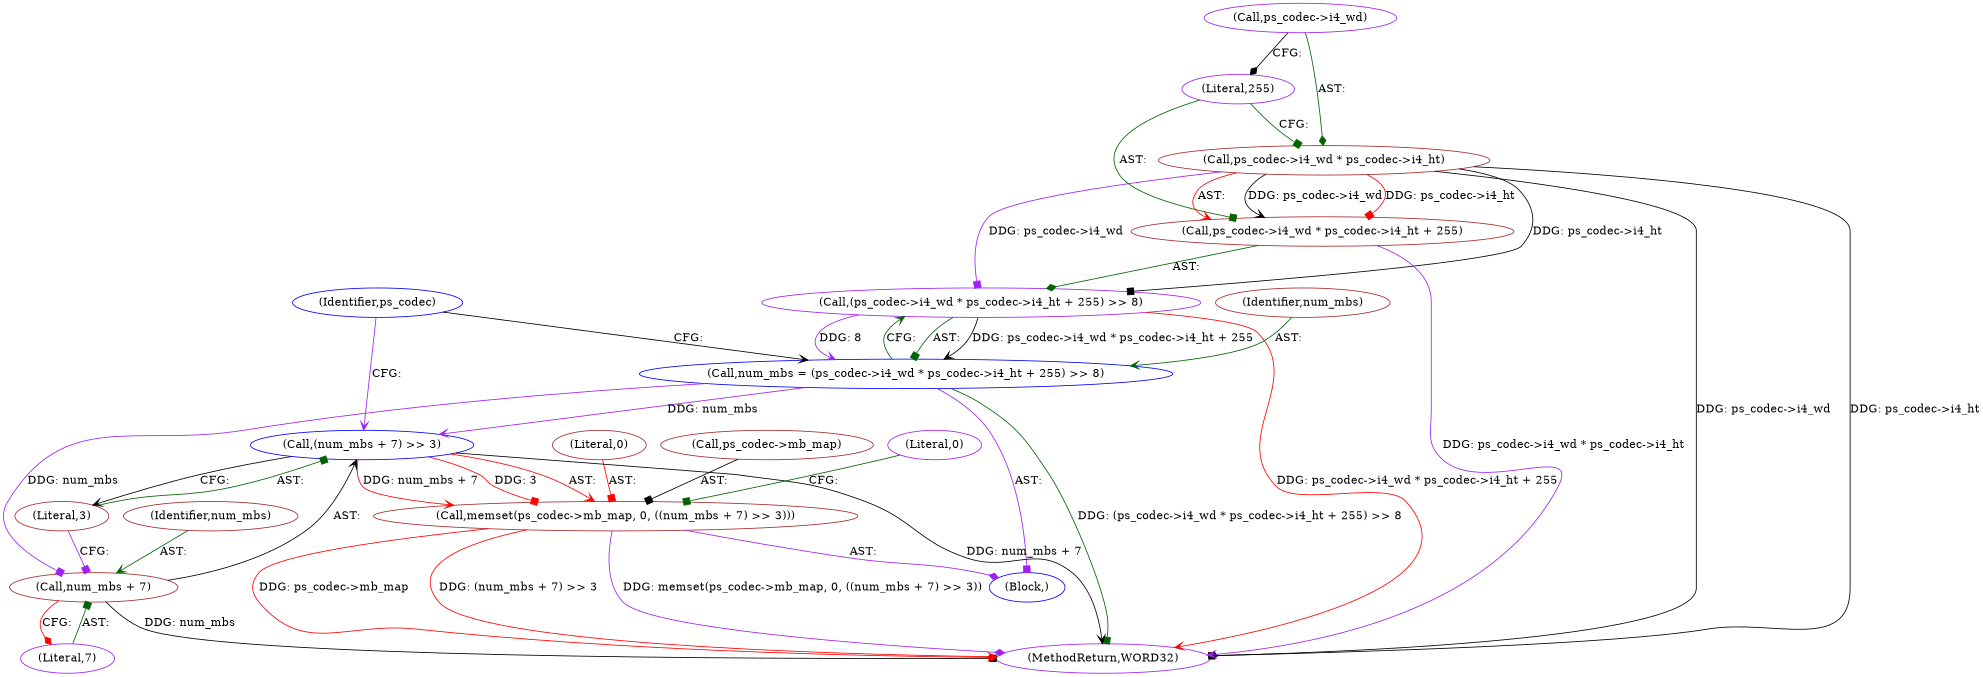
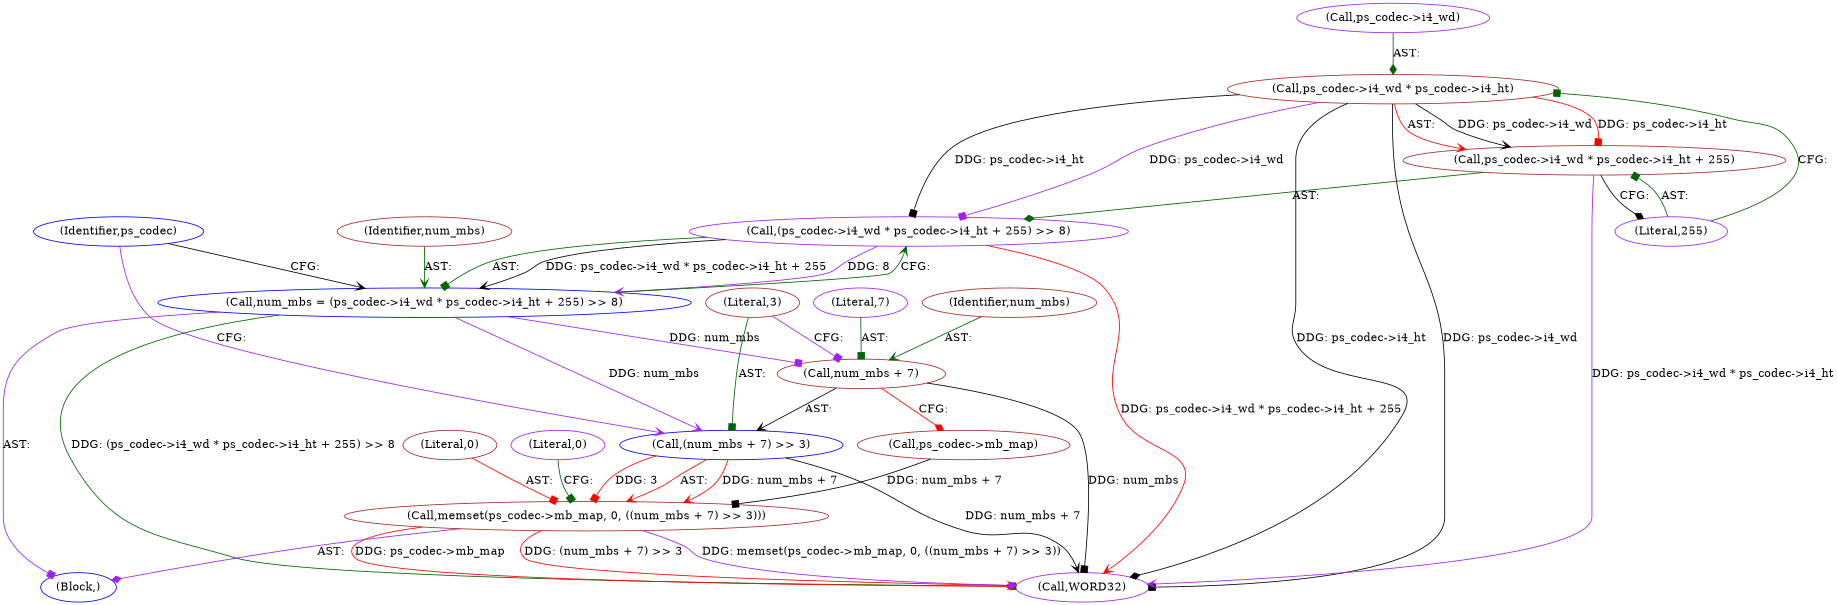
edge "(Call,ps_codec->i4_wd)" -> "(Literal,255)": now "(Call,ps_codec->i4_wd * ps_codec->i4_ht + 255)" -> "(Literal,255)"
edge "(Call,(num_mbs + 7) >> 3)" -> "(Literal,3)": removed, label "CFG:"
edge "(Call,ps_codec->mb_map)" -> "(Call,memset(ps_codec->mb_map, 0, ((num_mbs + 7) >> 3)))": label "AST: " -> "DDG: num_mbs + 7"
edge "(Call,num_mbs + 7)" -> "(Literal,7)": now "(Call,num_mbs + 7)" -> "(Call,ps_codec->mb_map)"
node "(MethodReturn,WORD32)": label "(MethodReturn,WORD32)" -> "(Call,WORD32)"
